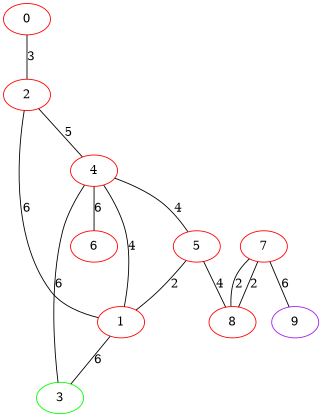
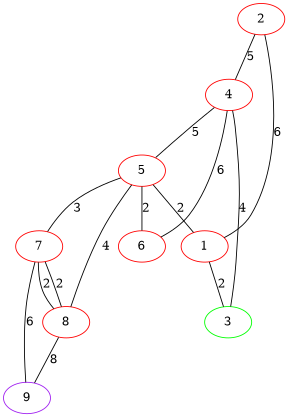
node "0": removed
edge "5" -- "7": added, label "3"
edge "5" -- "6": added, label "2"
edge "4" -- "5": label "4" -> "5"
edge "4" -- "1": removed, label "4"
edge "4" -- "3": label "6" -> "4"
edge "8" -- "9": added, label "8"
edge "1" -- "3": label "6" -> "2"
